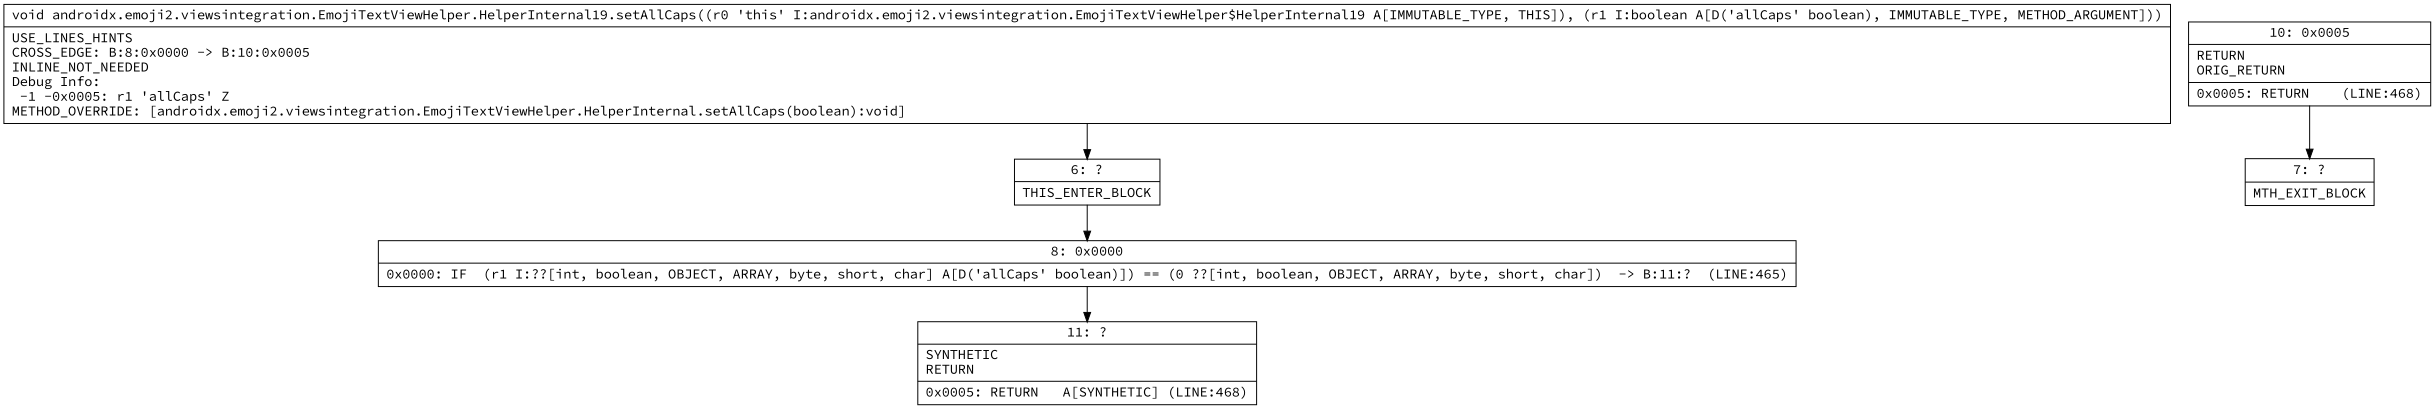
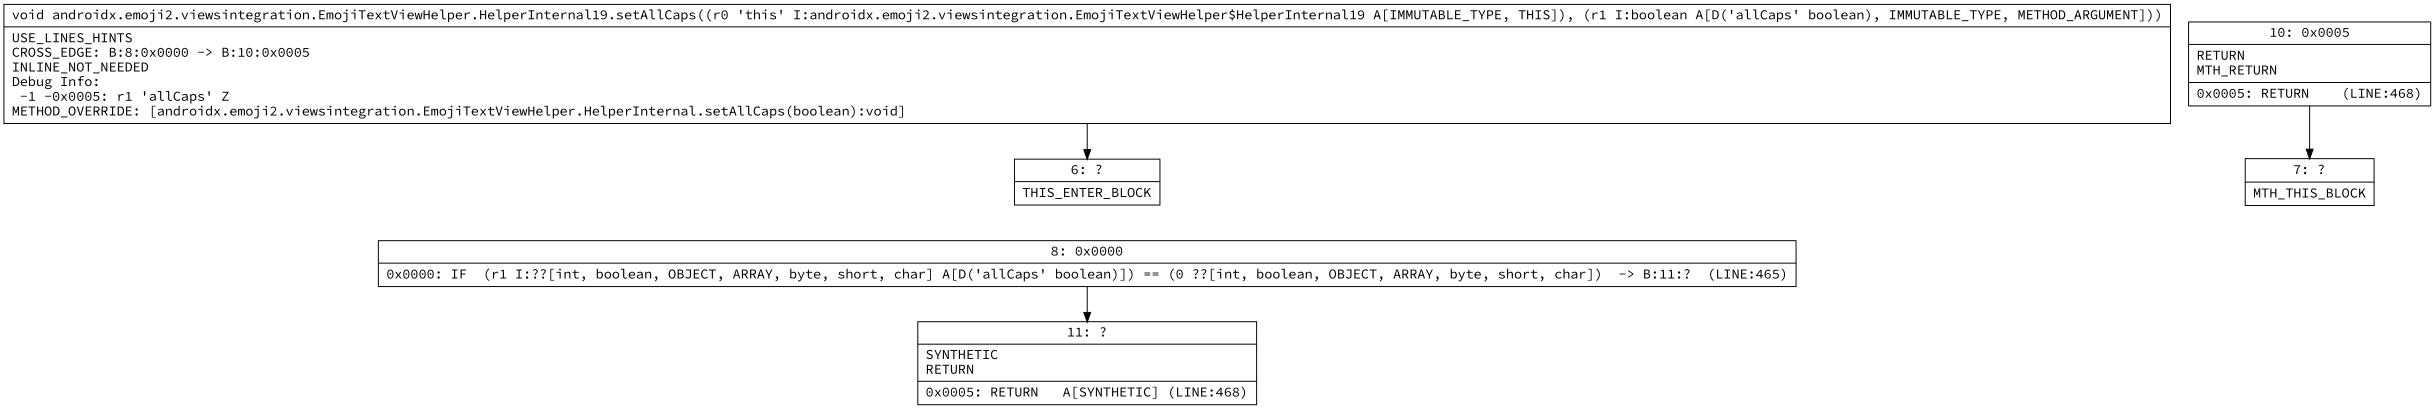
node "10: 0x0005": text "ORIG_RETURN" -> "MTH_RETURN"
node "7: ?": text "MTH_EXIT_BLOCK" -> "MTH_THIS_BLOCK"
edge "6: ?" -> "8: 0x0000": removed
